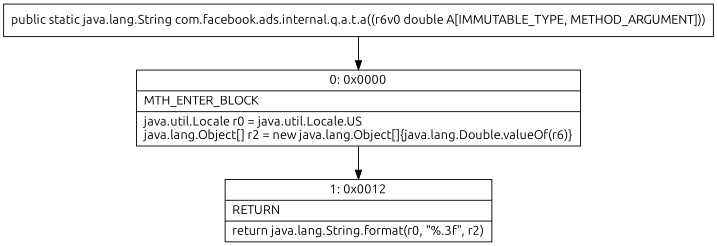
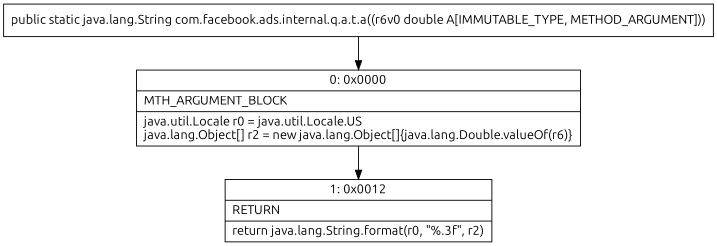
node "0: 0x0000": text "MTH_ENTER_BLOCK" -> "MTH_ARGUMENT_BLOCK"
